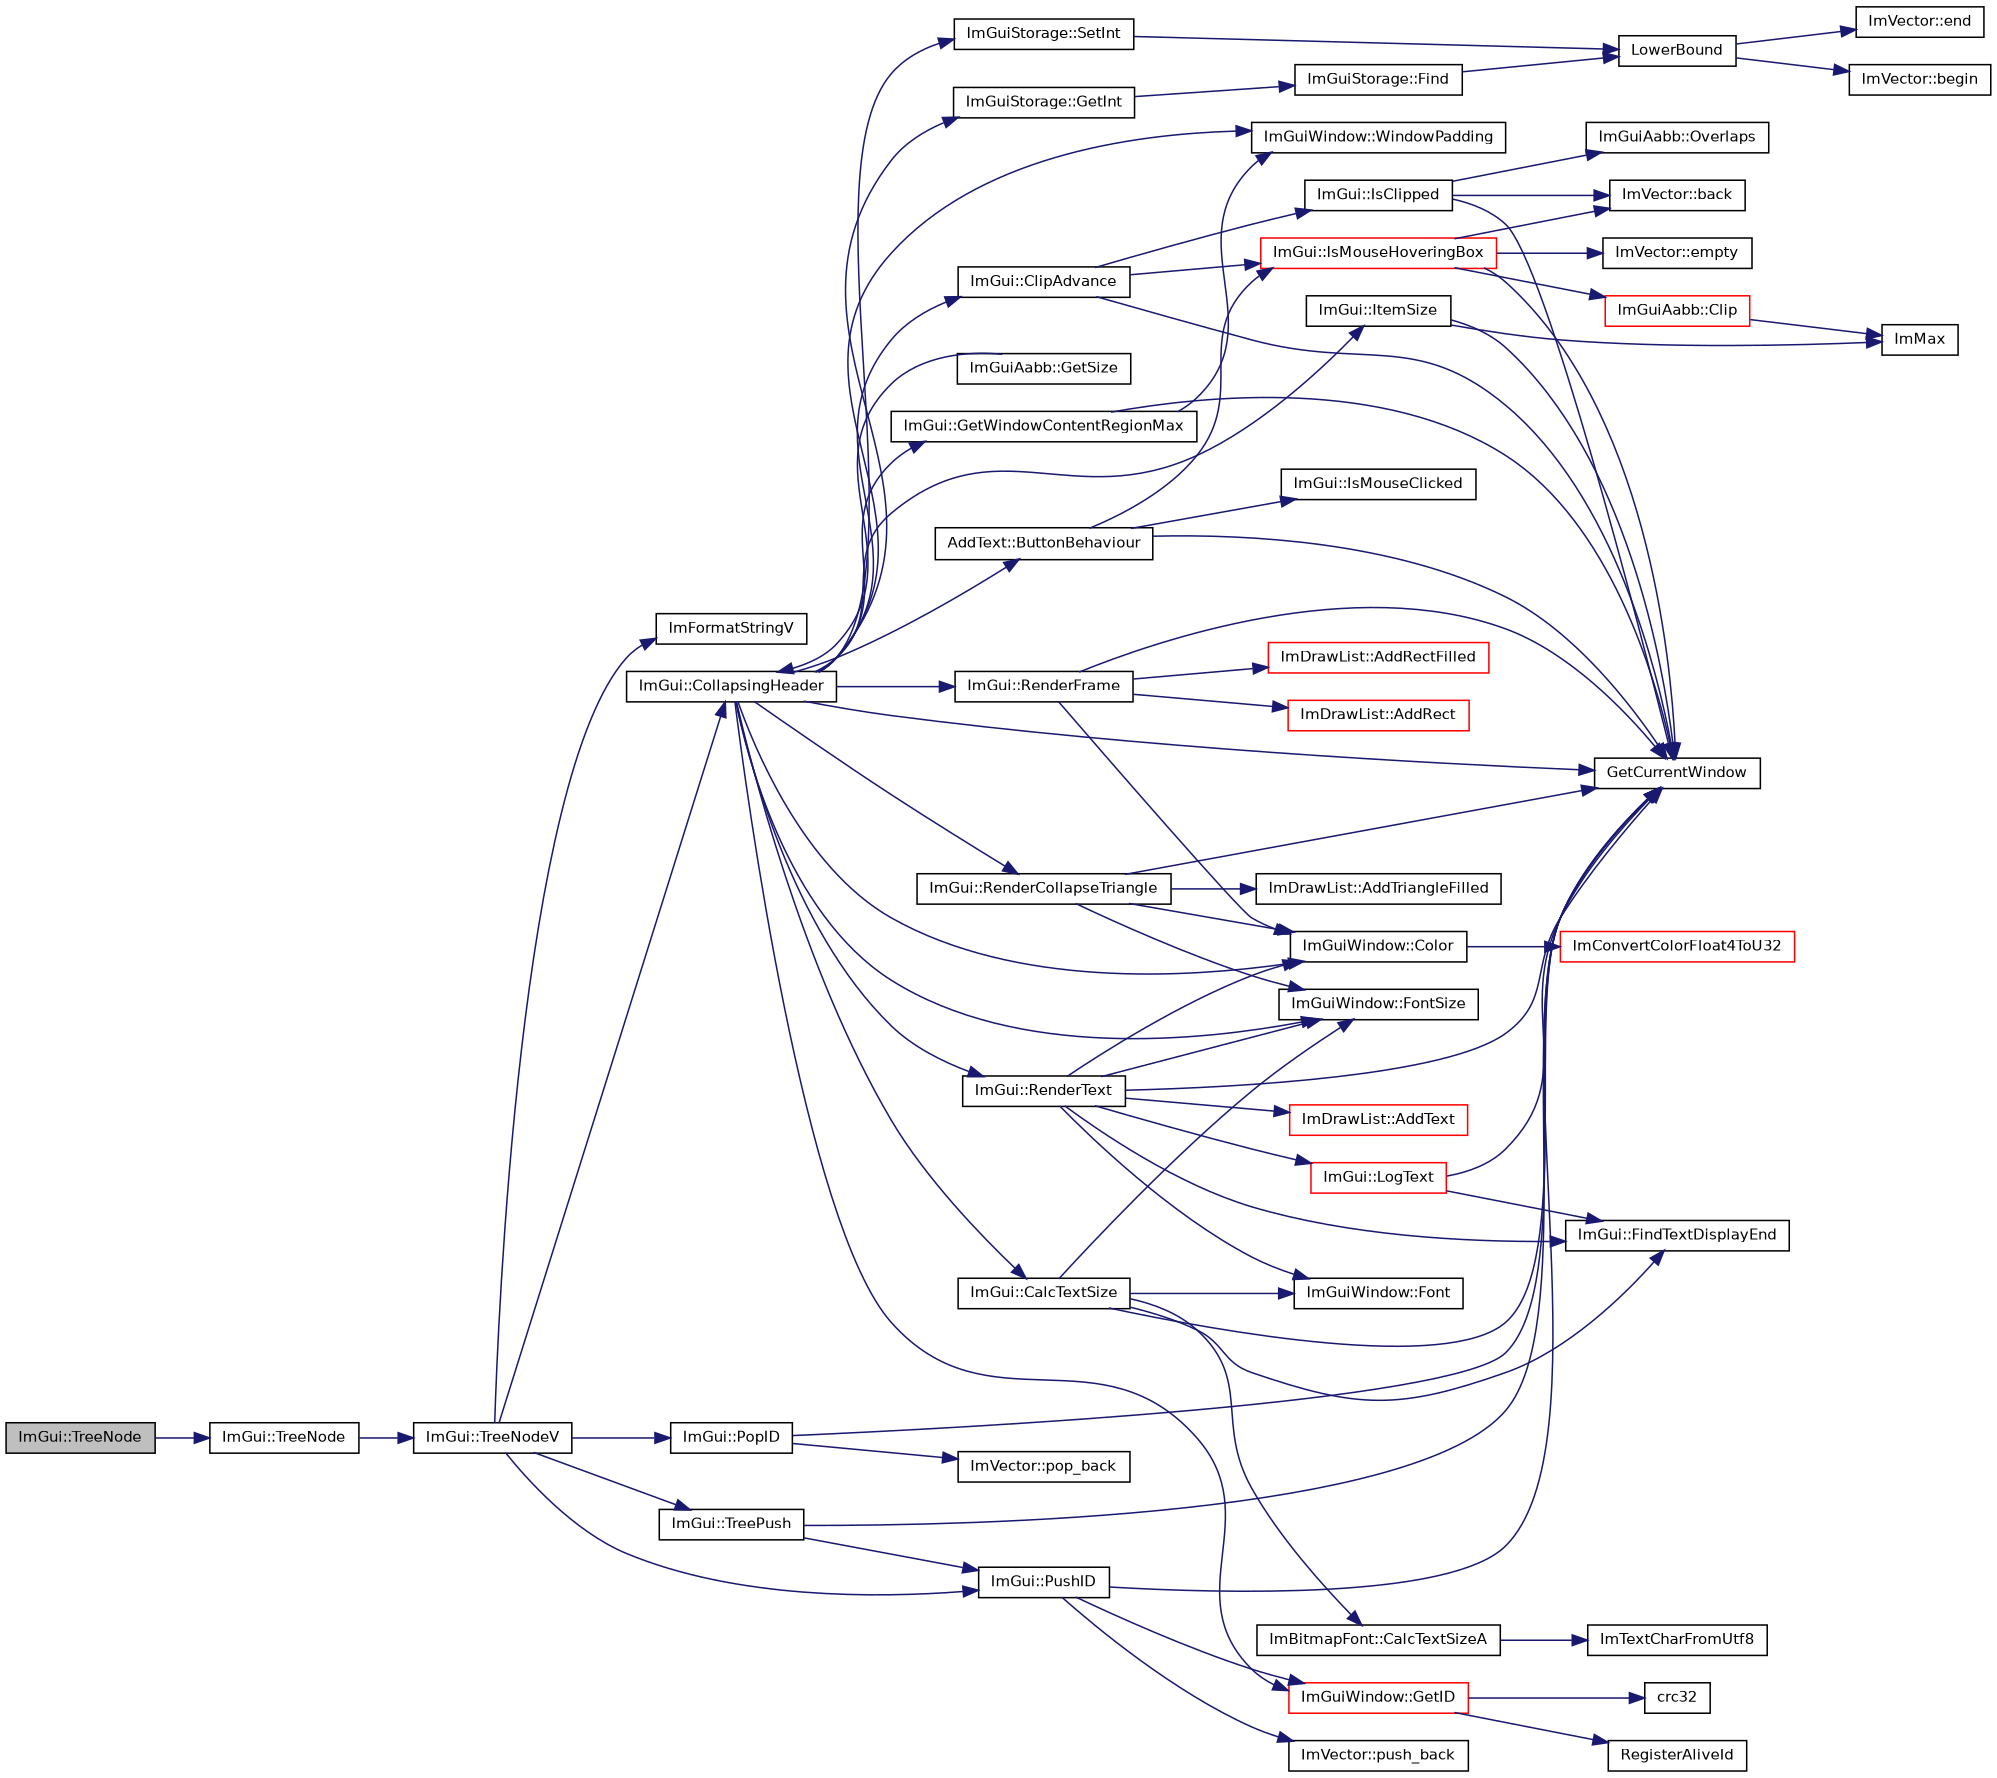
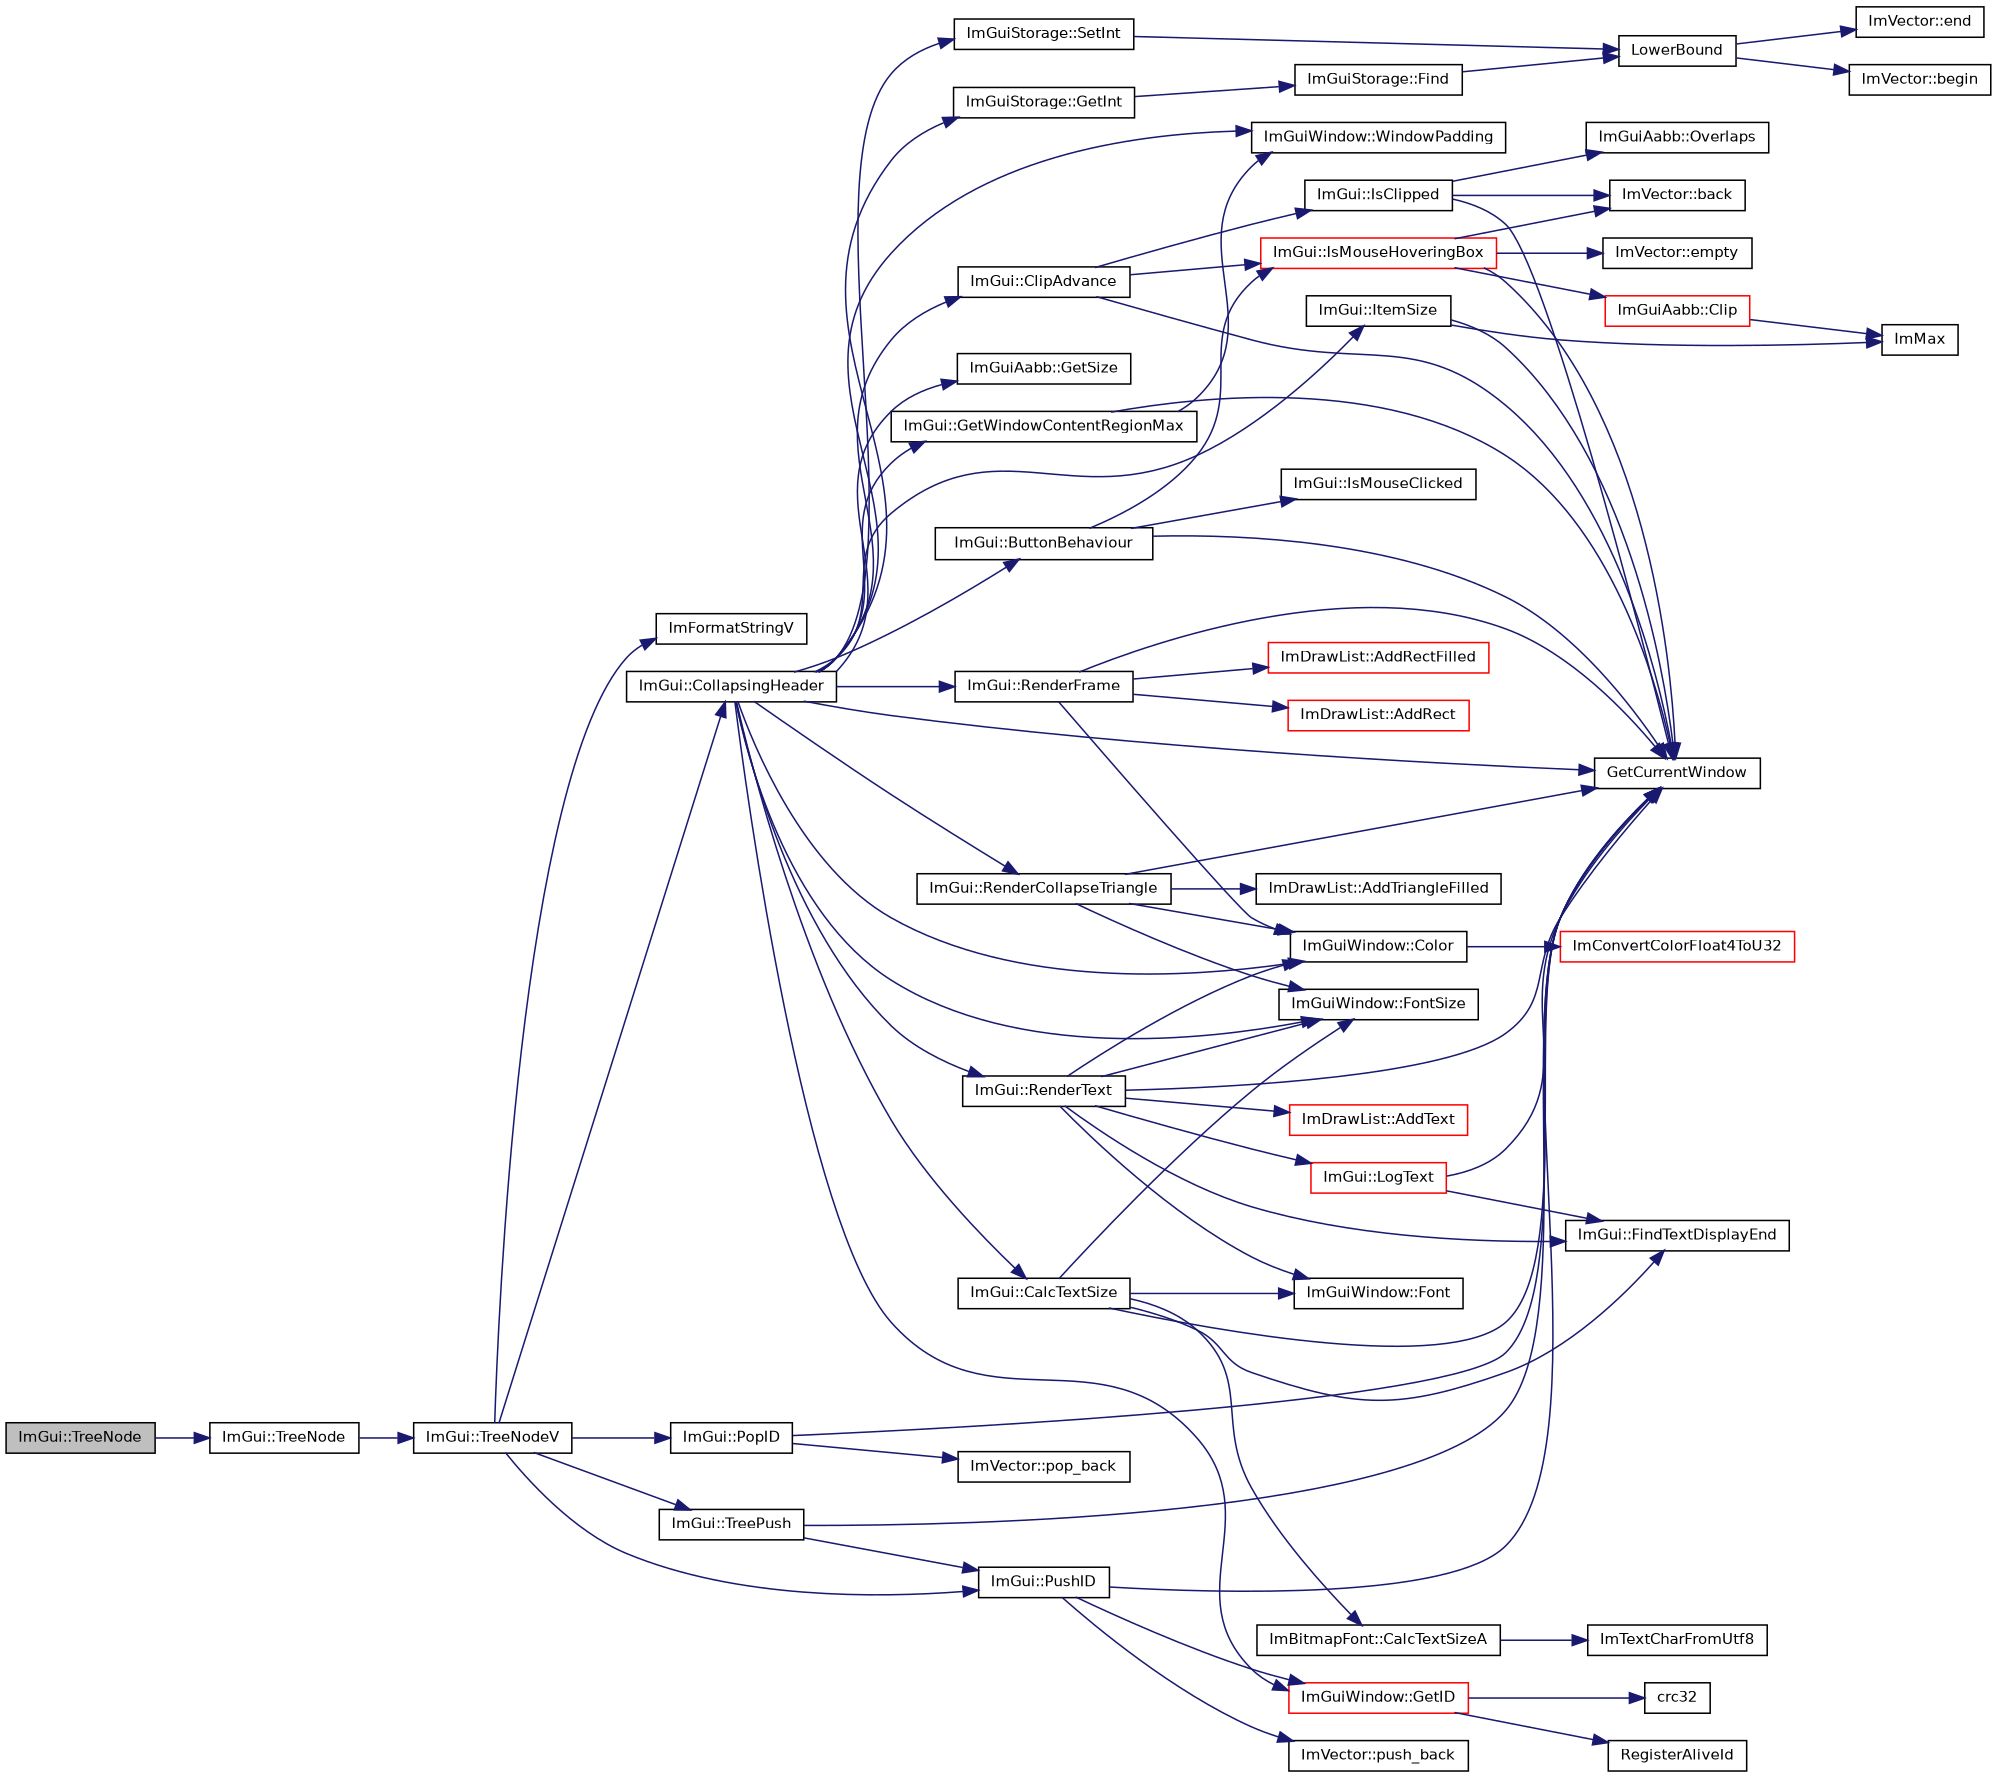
edge "ImGuiAabb::GetSize" -> "ImGui::CollapsingHeader": reversed
node "AddText::ButtonBehaviour": label "AddText::ButtonBehaviour" -> "ImGui::ButtonBehaviour"
